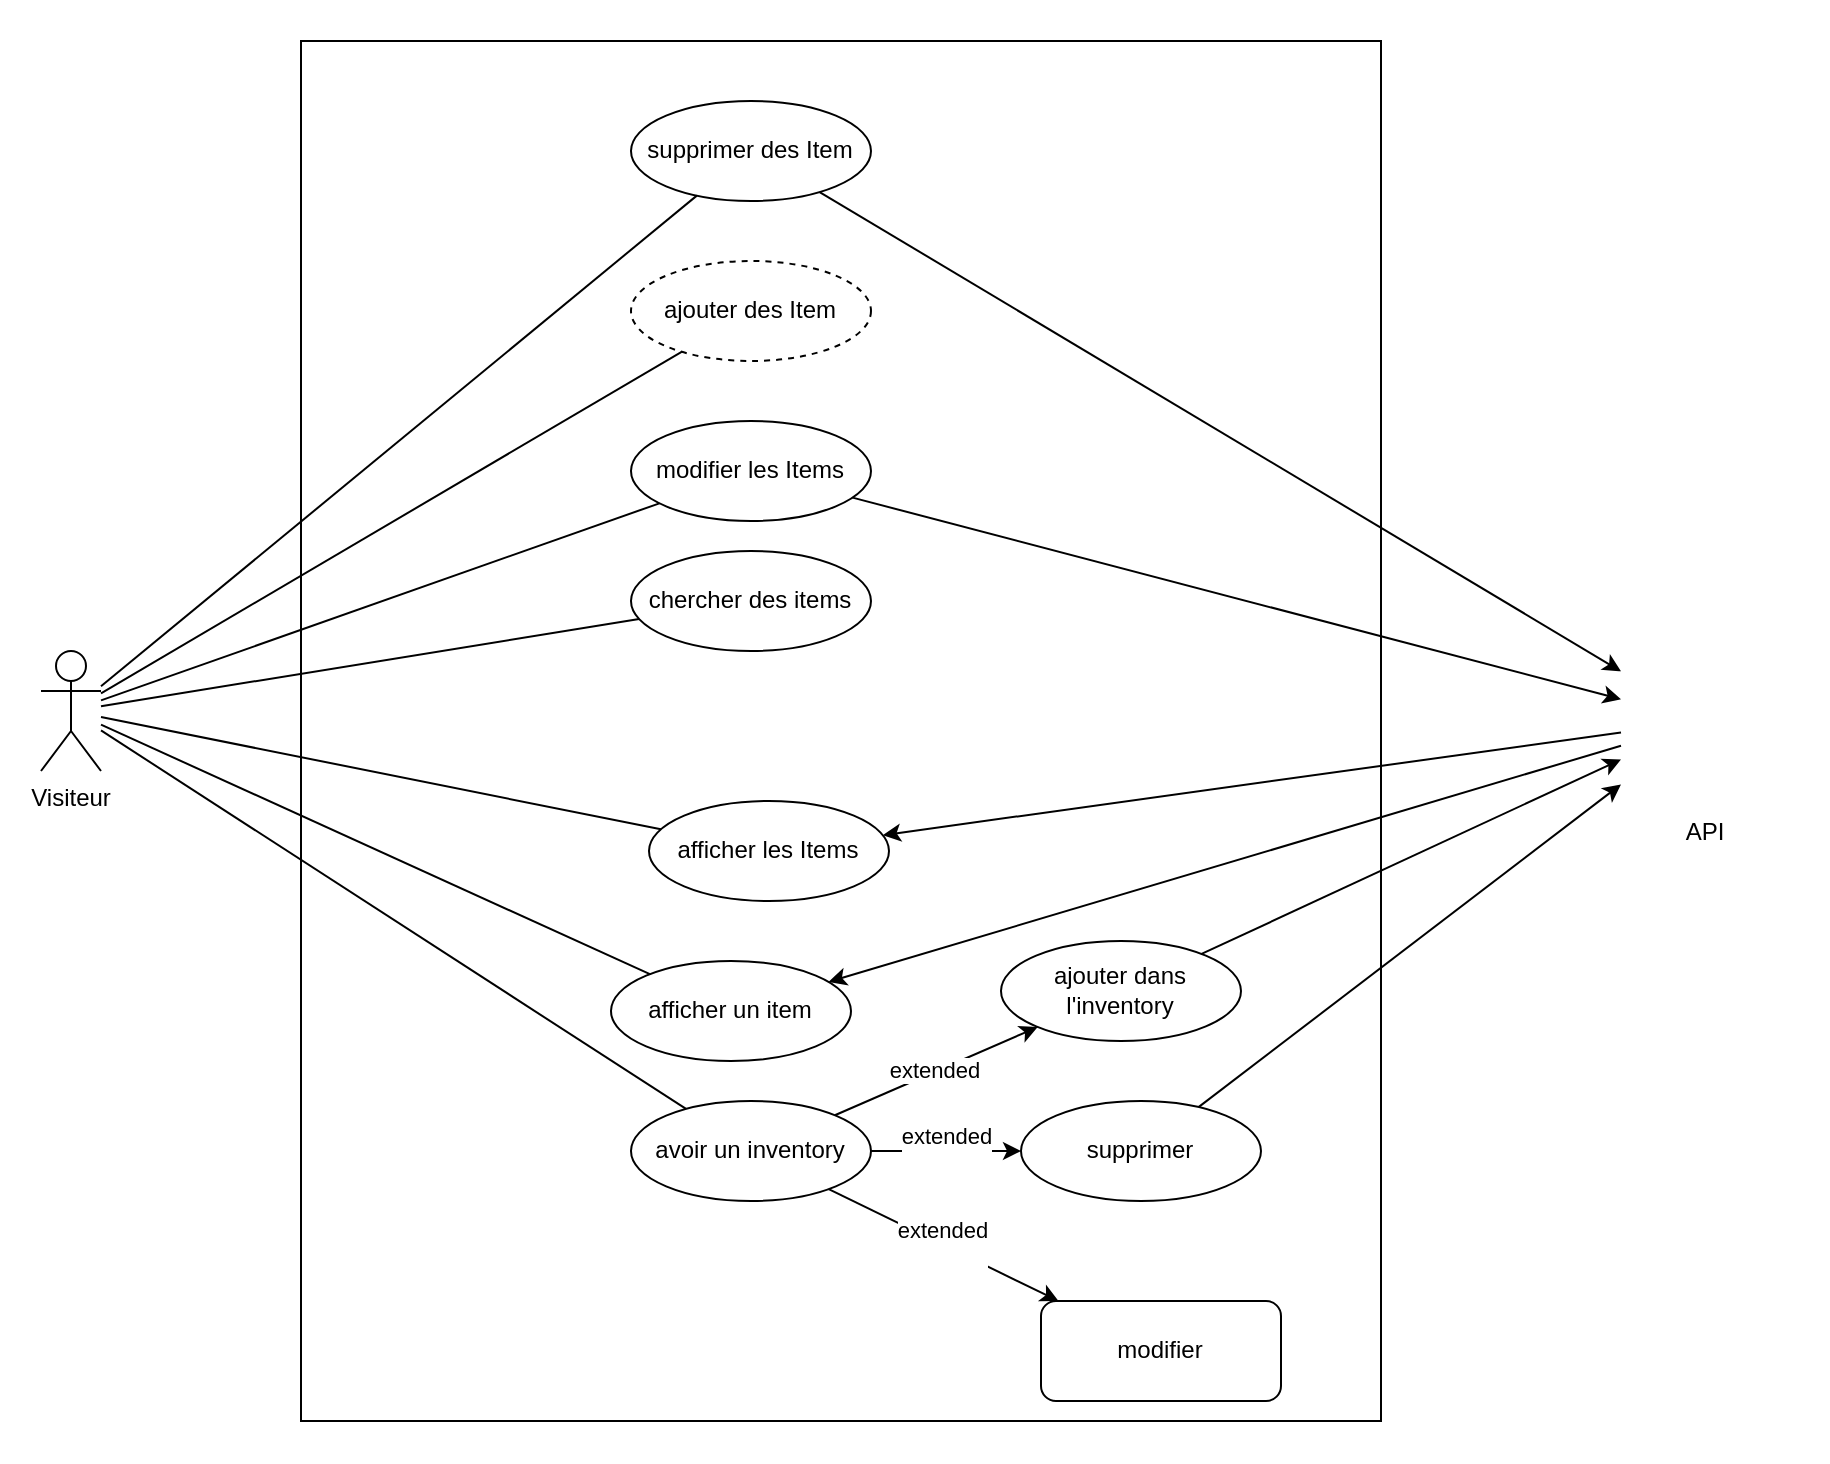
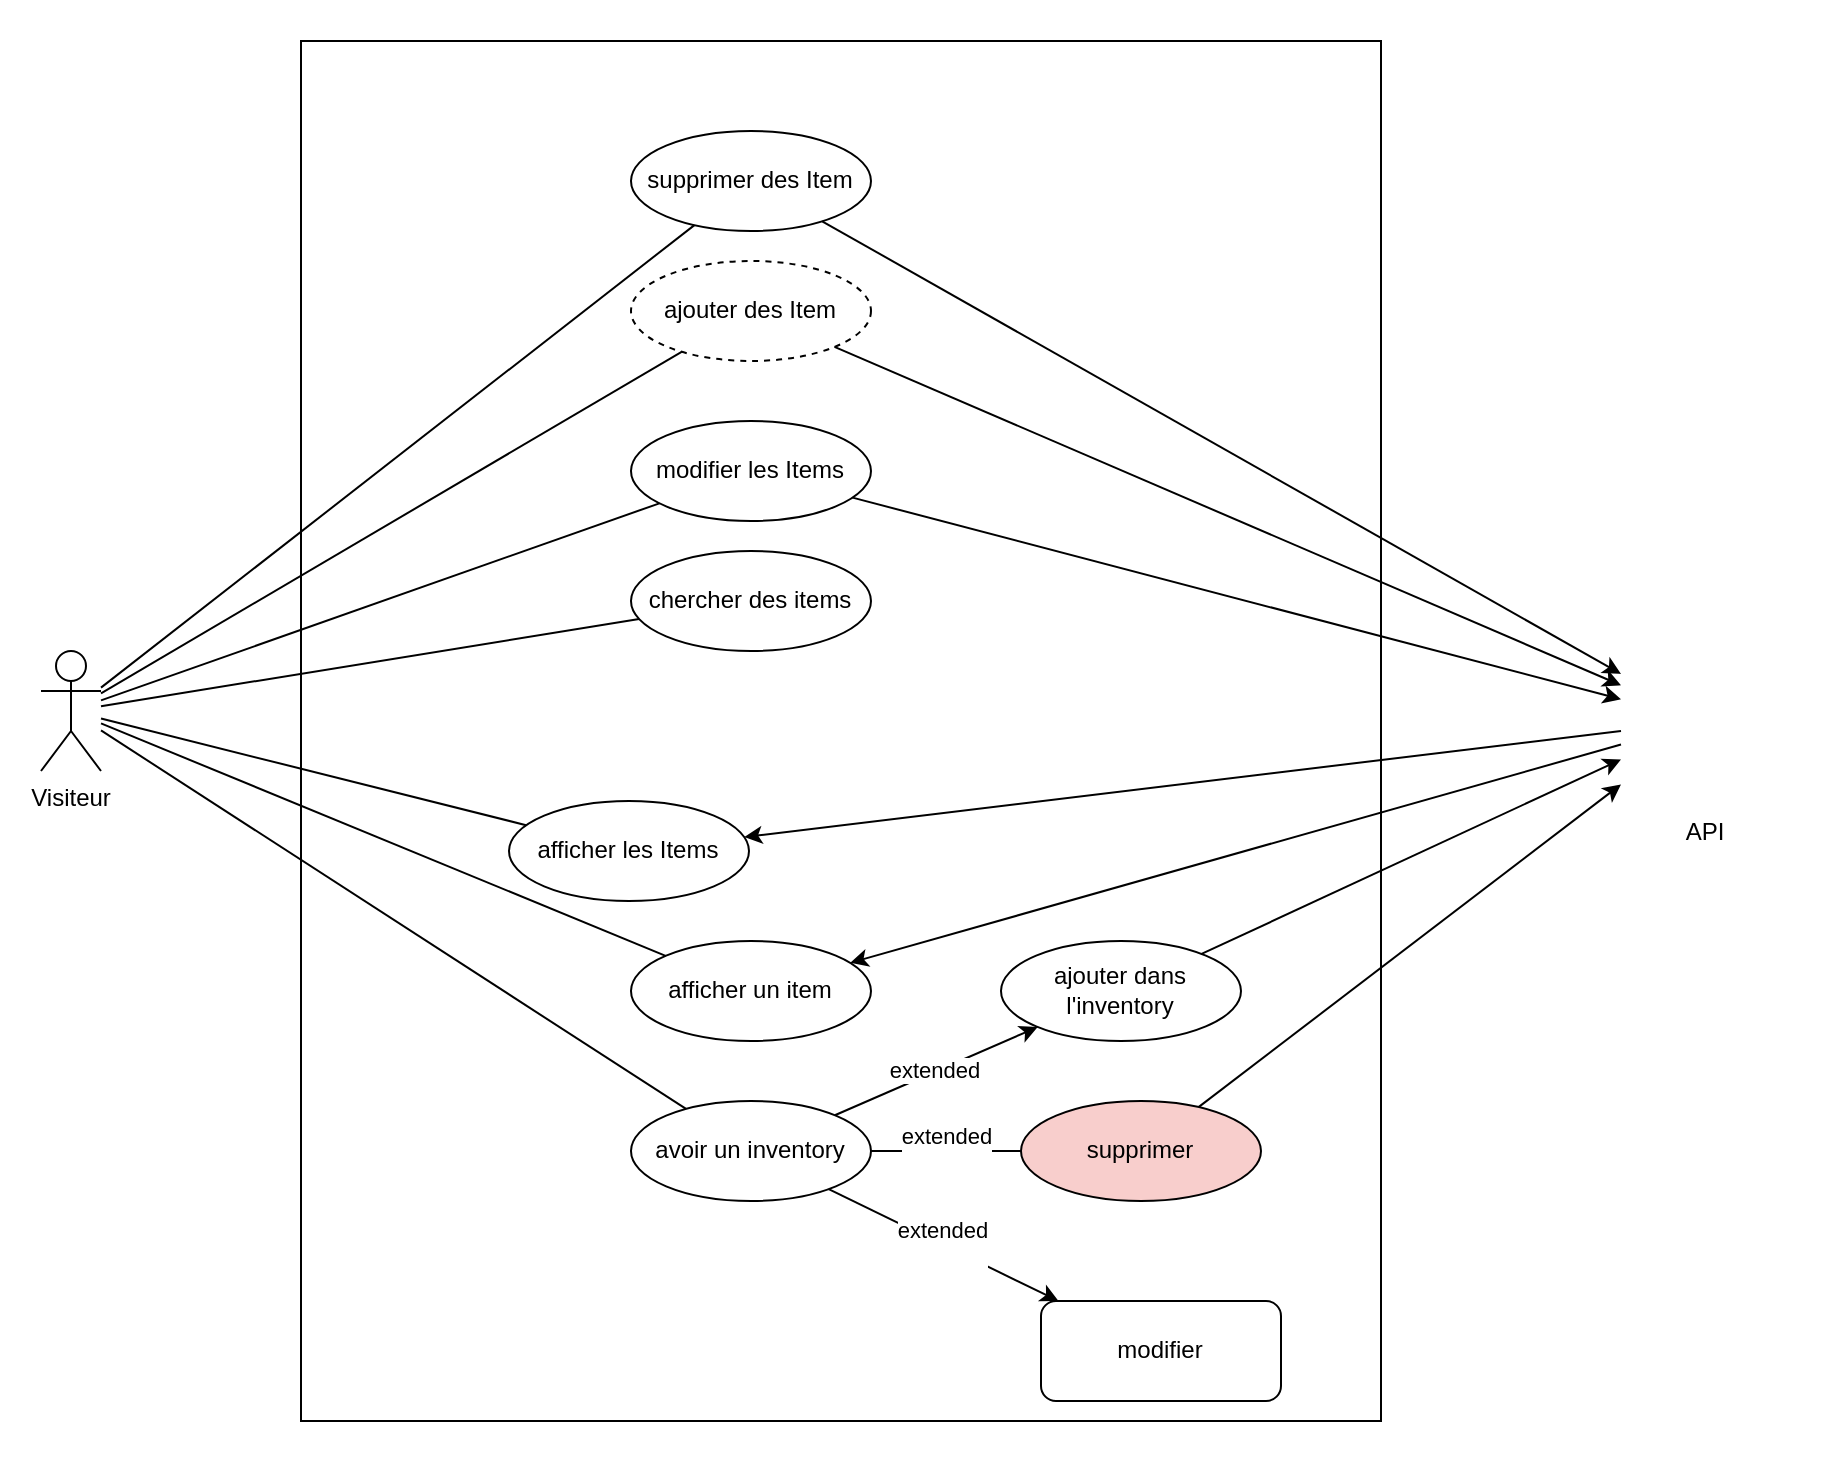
node "supprimer des Item": moved (751, 151) -> (751, 181)
edge "ajouter des Item" -> "API": added
node "afficher les Items": moved (769, 851) -> (629, 851)
node "afficher un item": moved (731, 1011) -> (751, 991)
edge "avoir un inventory" -> "supprimer": arrowhead classic -> none
node "supprimer": fillcolor #ffffff -> #f8cecc
